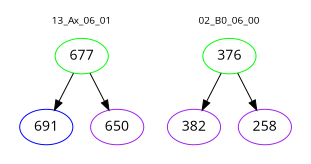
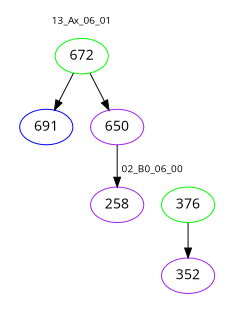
node "677": label "677" -> "672"
edge "376" -> "258": now "650" -> "258"
node "382": label "382" -> "352"
